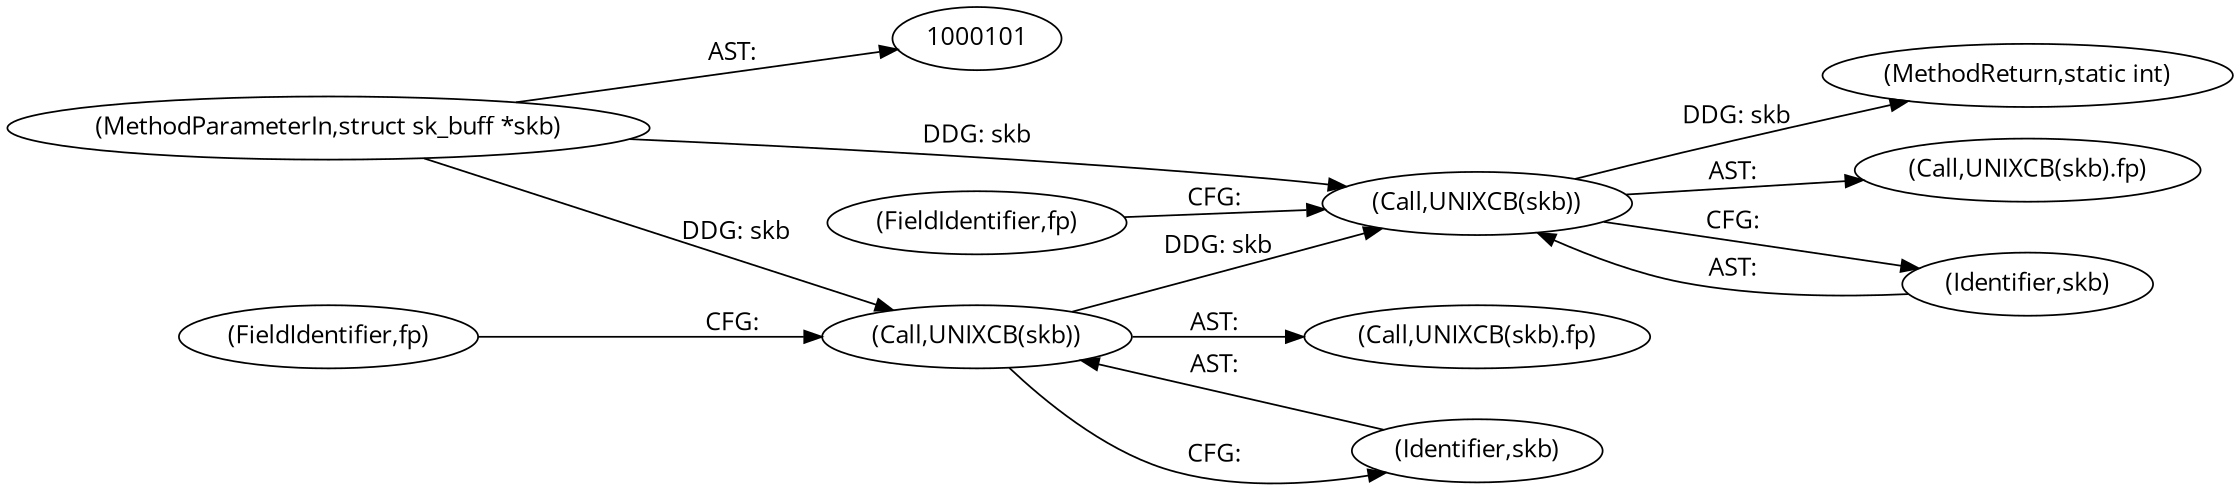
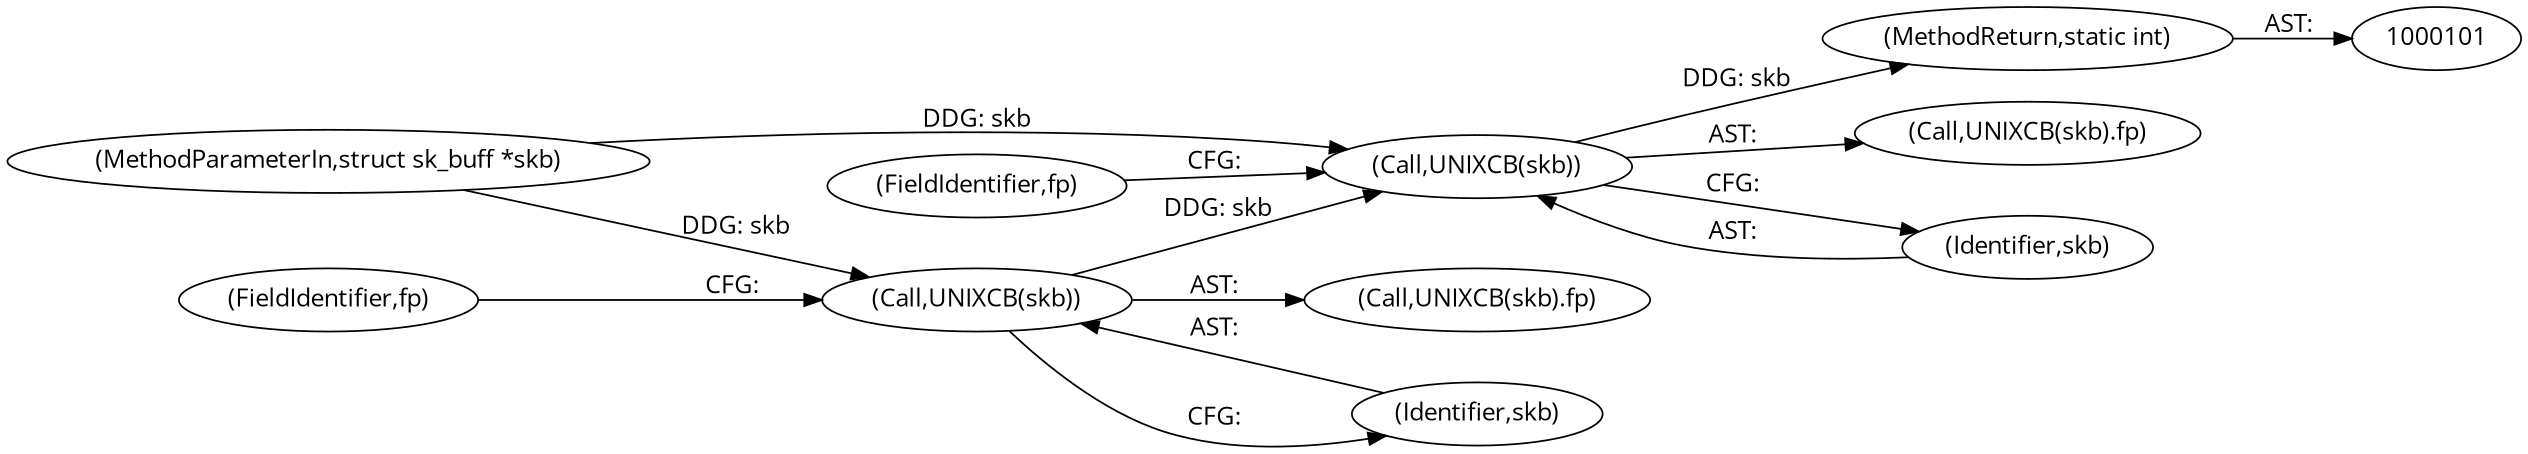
edge "(MethodParameterIn,struct sk_buff *skb)" -> "1000101": now "(MethodReturn,static int)" -> "1000101"
